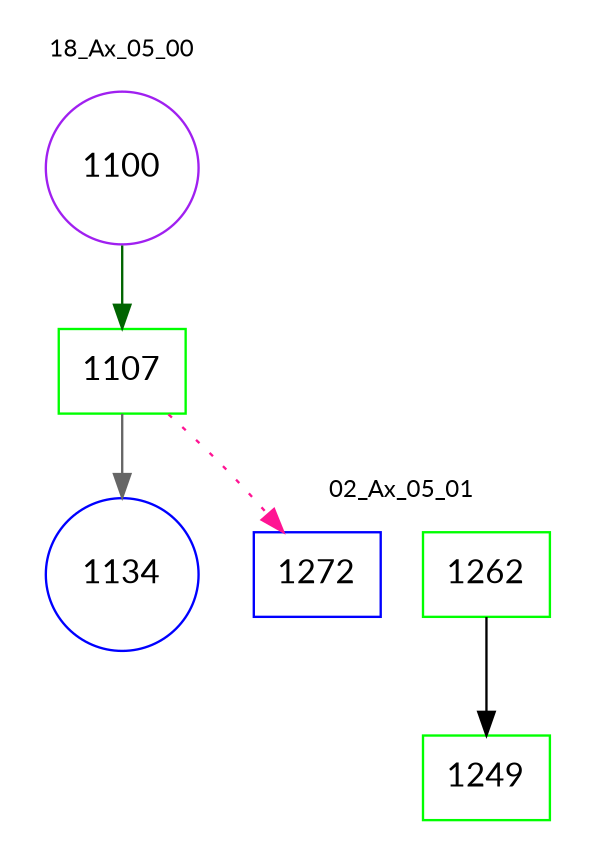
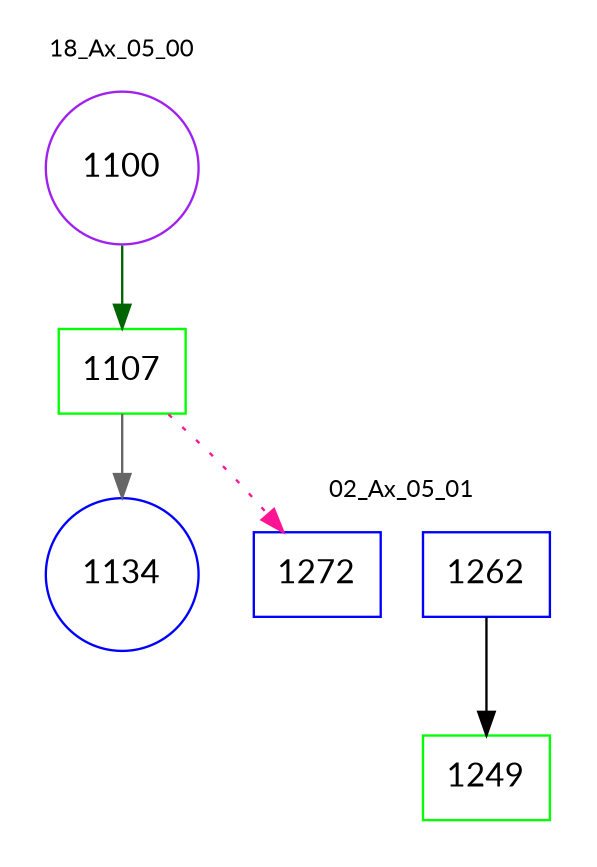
node "1262": color green -> blue
